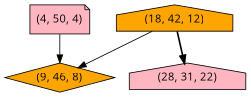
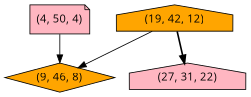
node "(18, 42, 12)": label "(18, 42, 12)" -> "(19, 42, 12)"
node "(28, 31, 22)": label "(28, 31, 22)" -> "(27, 31, 22)"
